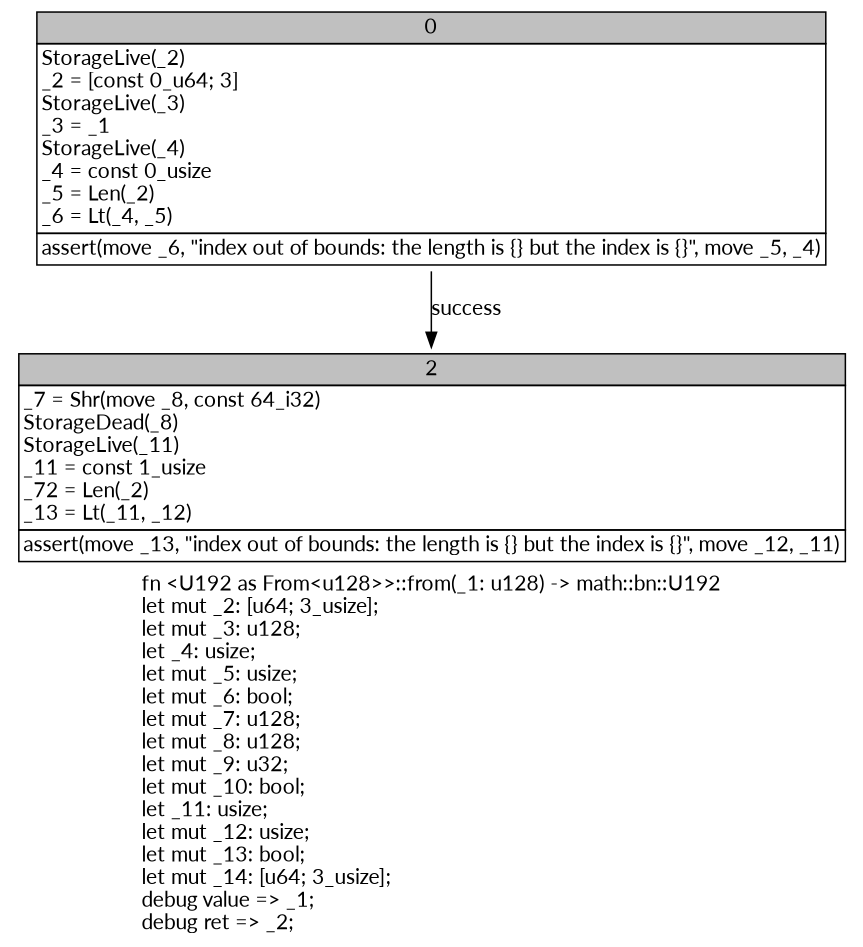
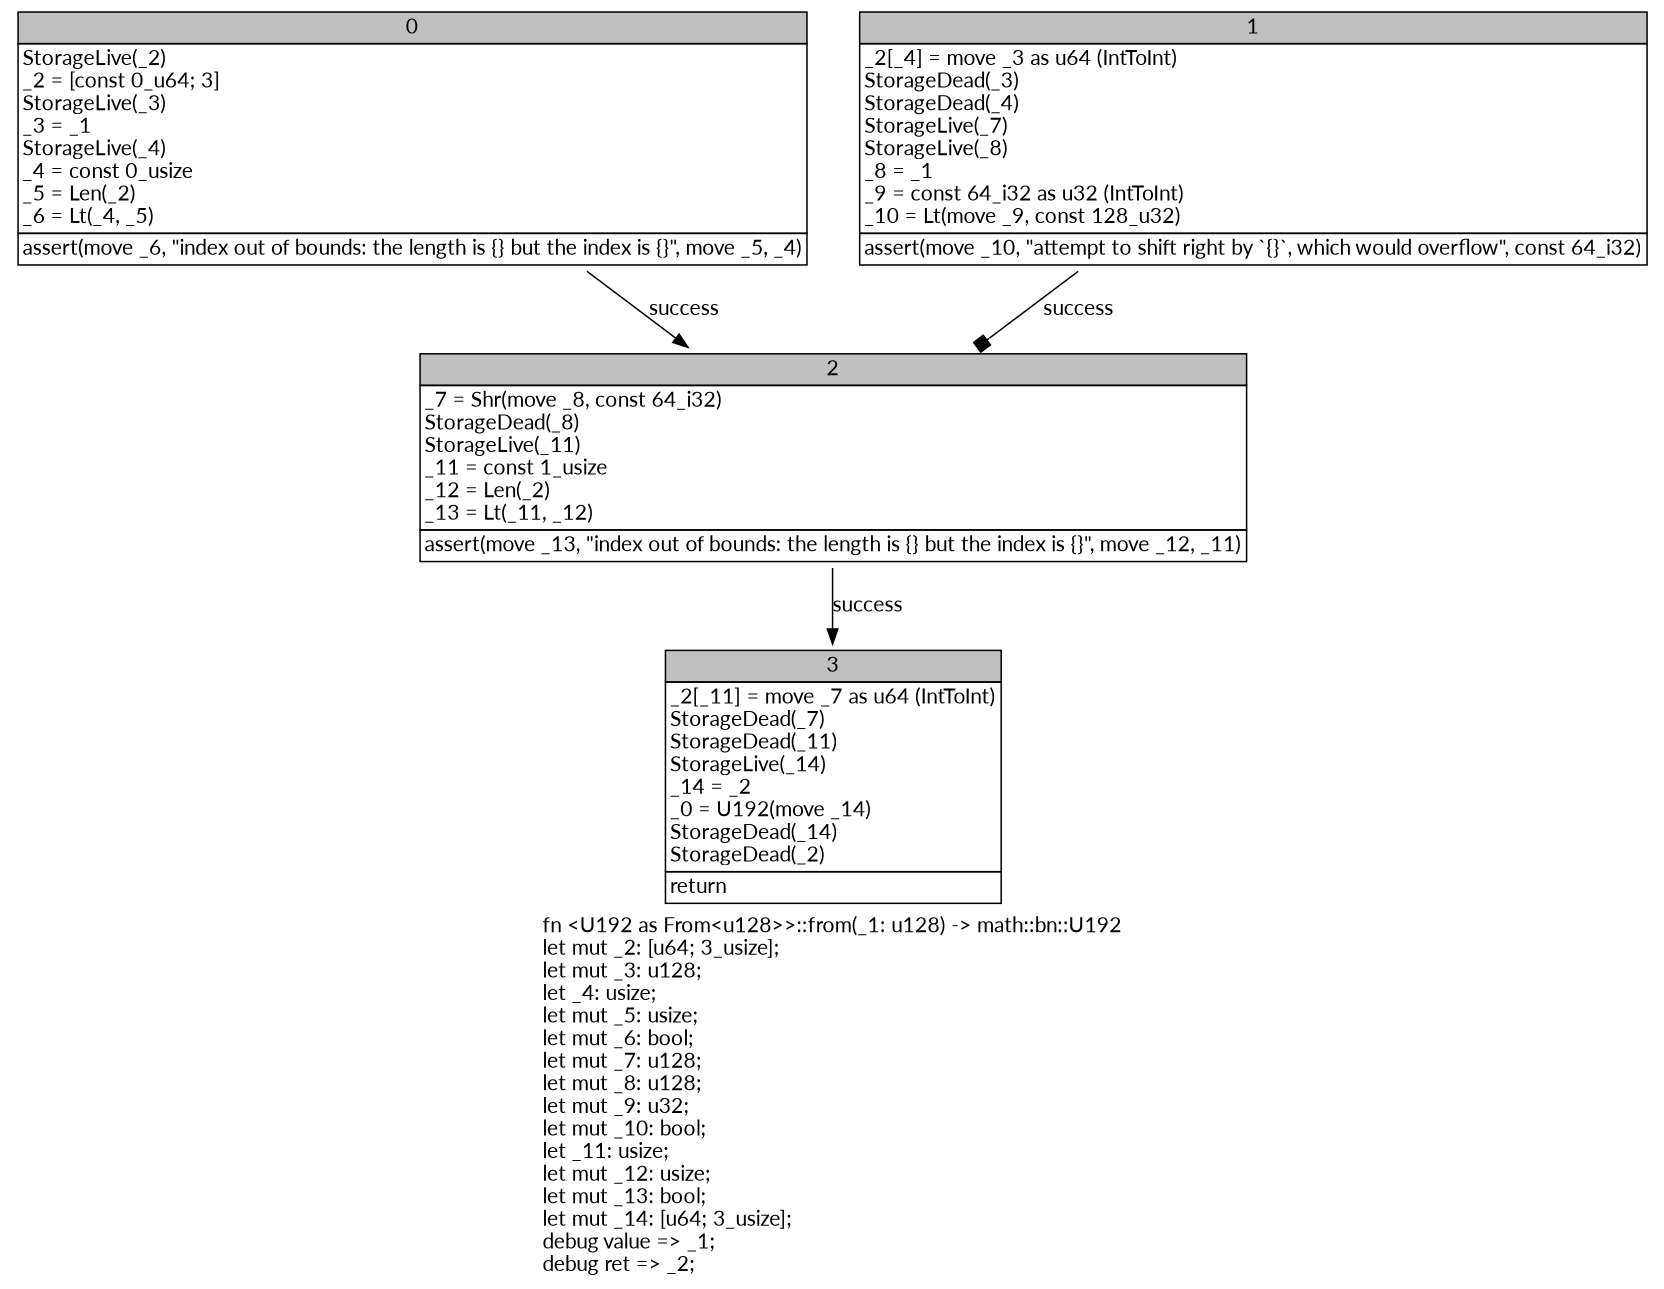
node "1": added
node "2": text "_72 = Len(_2)" -> "_12 = Len(_2)"
node "3": added
